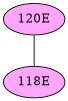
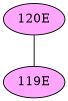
node "118E": label "118E" -> "119E"
